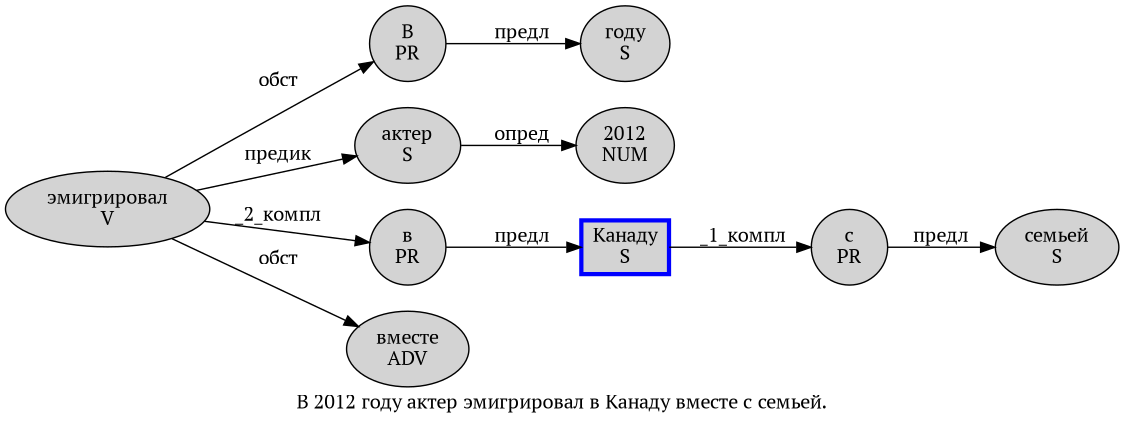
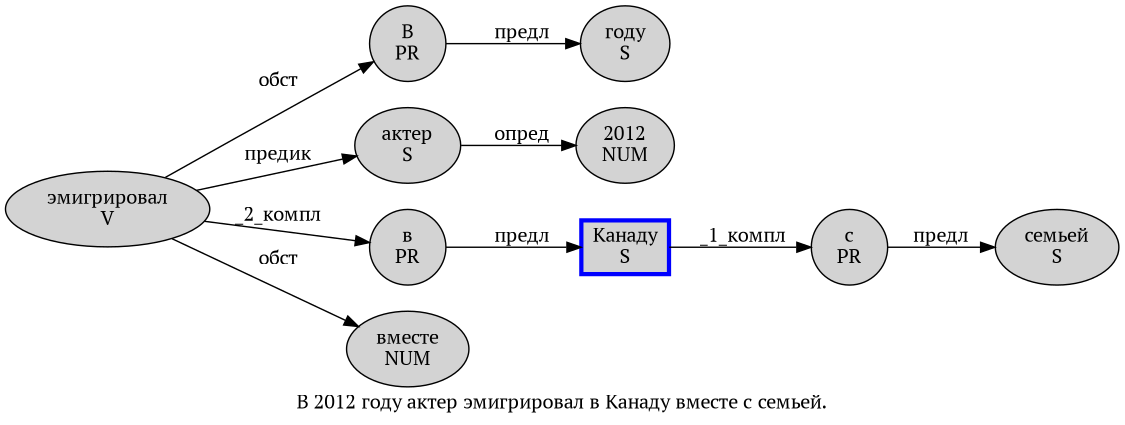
node "вместе ADV": label "вместе ADV" -> "вместе NUM"
